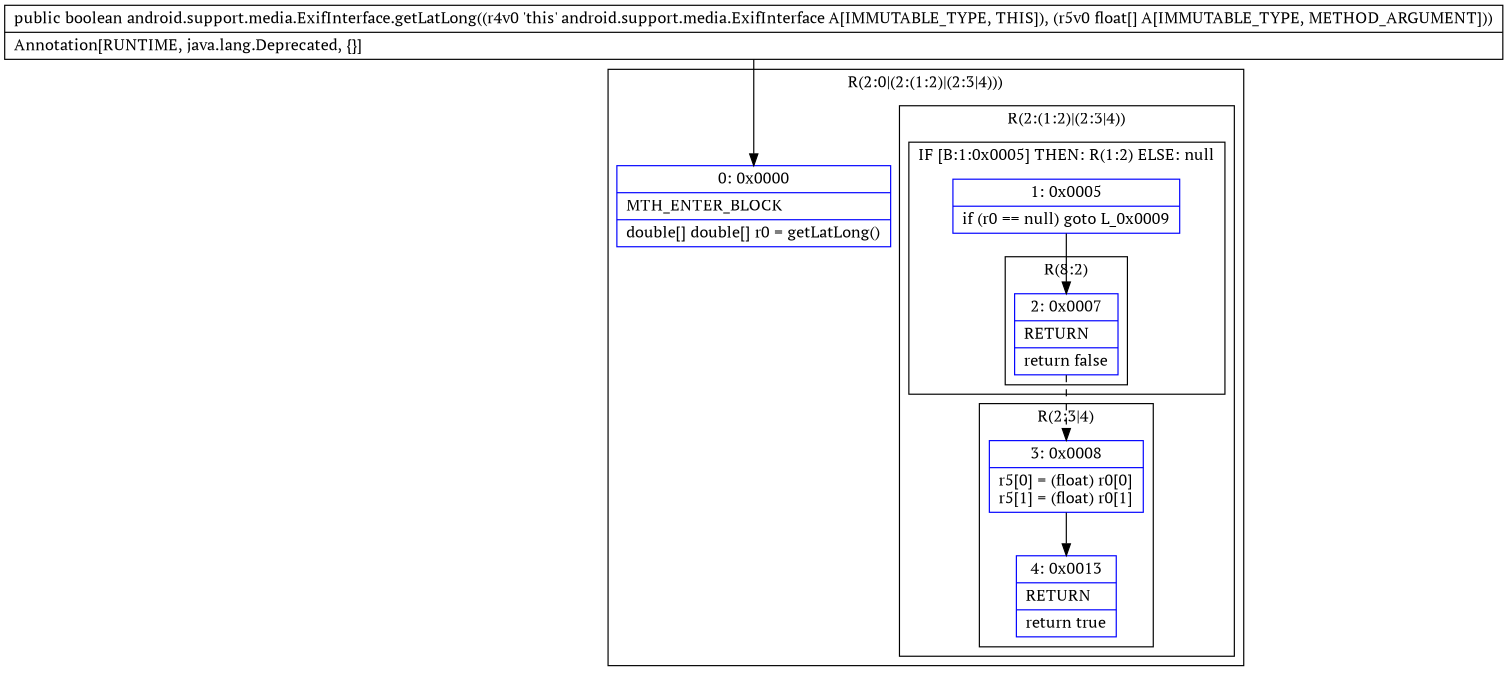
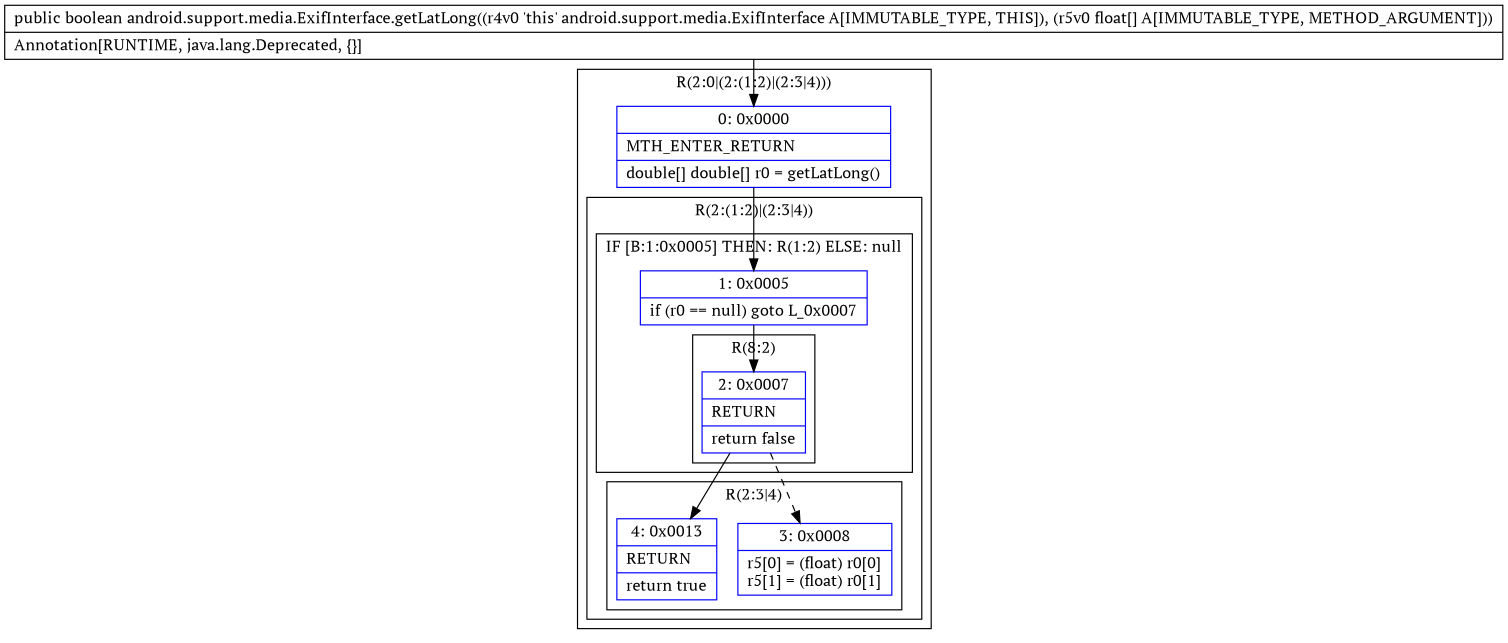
node "0: 0x0000": text "MTH_ENTER_BLOCK" -> "MTH_ENTER_RETURN"
node "1: 0x0005": text "if (r0 == null) goto L_0x0009" -> "if (r0 == null) goto L_0x0007"
edge "0: 0x0000" -> "1: 0x0005": added
edge "3: 0x0008" -> "4: 0x0013": now "2: 0x0007" -> "4: 0x0013"
